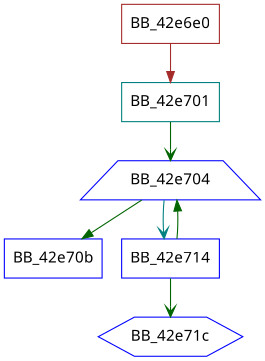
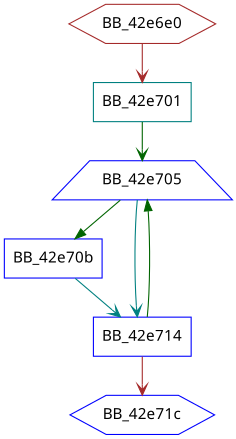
node "BB_42e6e0": shape box -> hexagon
edge "BB_42e6e0" -> "BB_42e701": arrowhead normal -> vee
node "BB_42e704": label "BB_42e704" -> "BB_42e705"
edge "BB_42e714" -> "BB_42e71c": color darkgreen -> brown
edge "BB_42e70b" -> "BB_42e714": added
